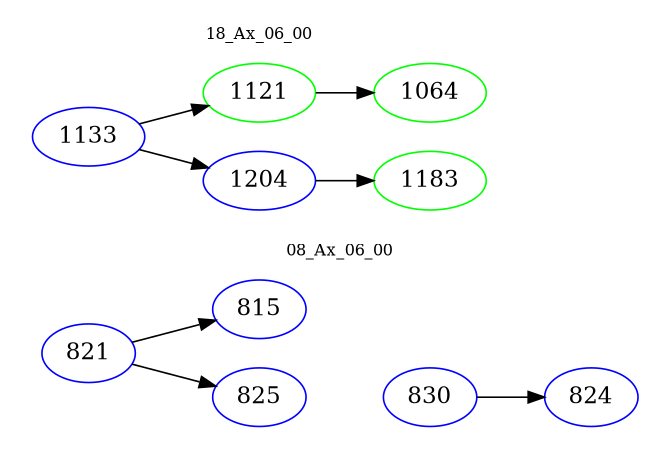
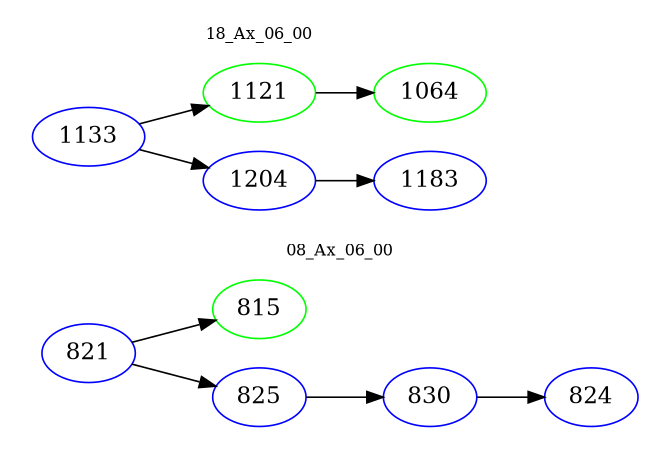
node "1183": color green -> blue
node "815": color blue -> green
edge "825" -> "830": added
